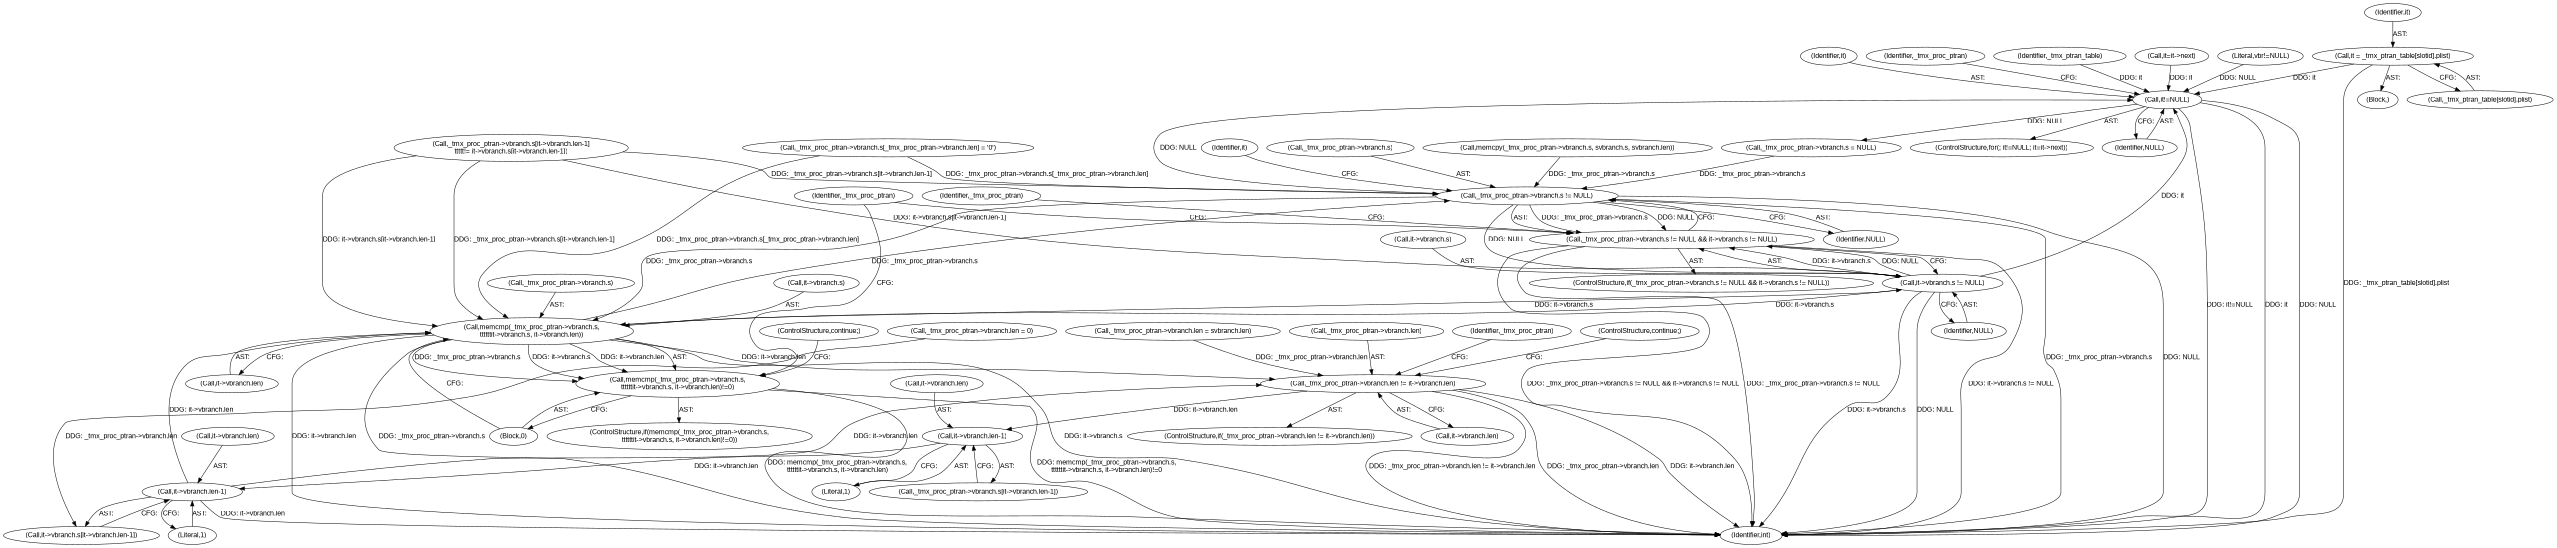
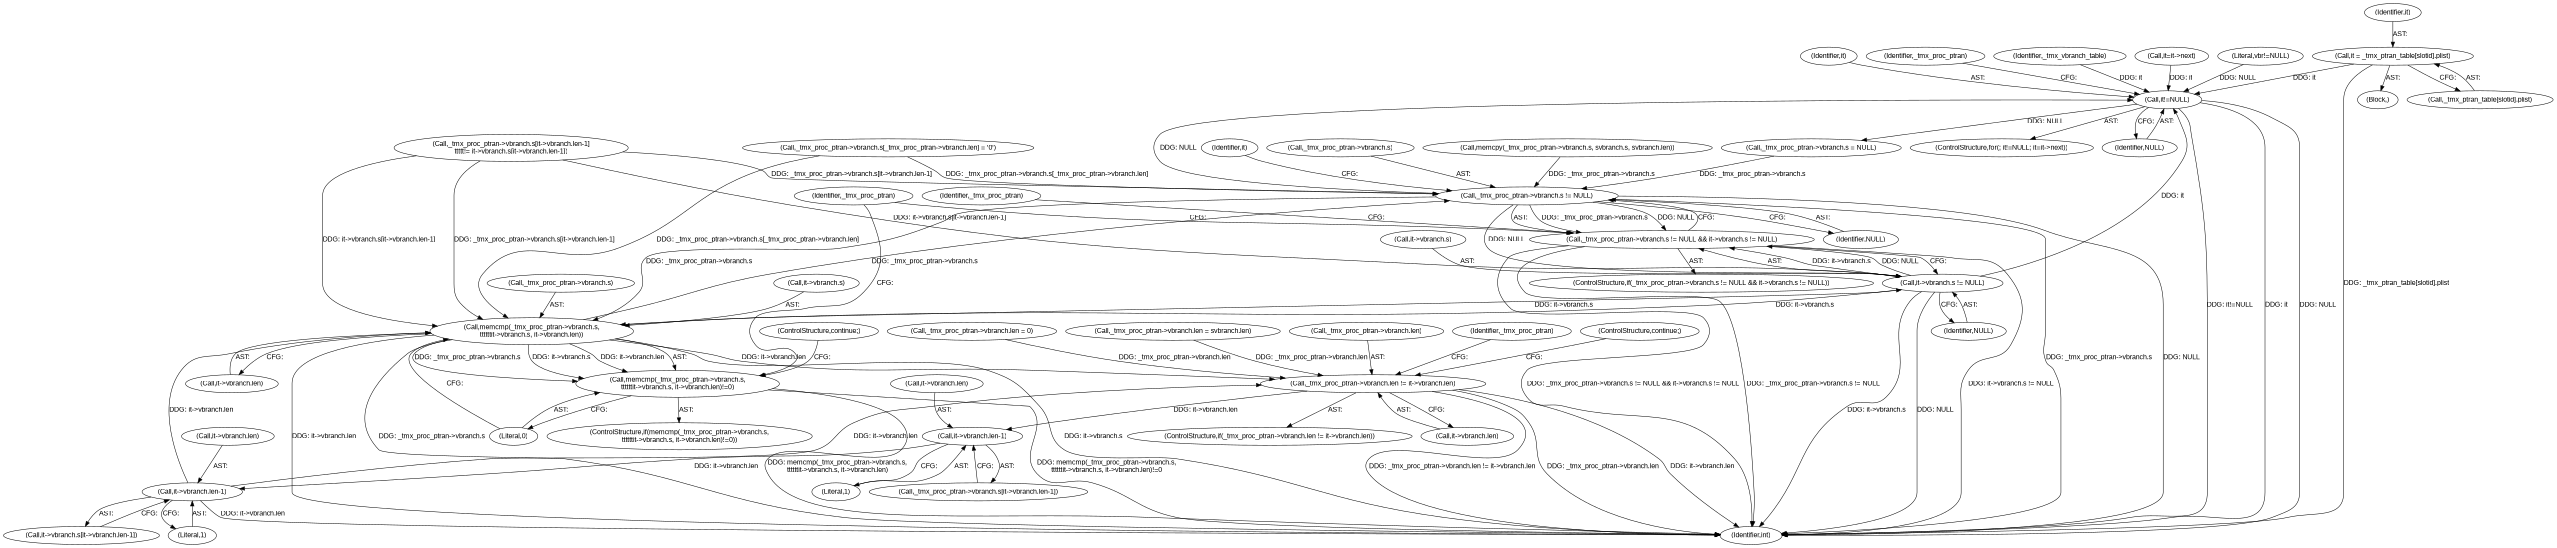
node "(Identifier,_tmx_ptran_table)": label "(Identifier,_tmx_ptran_table)" -> "(Identifier,_tmx_vbranch_table)"
edge "(Call,_tmx_proc_ptran->vbranch.len = 0)" -> "(Call,it->vbranch.s[it->vbranch.len-1])": now "(Call,_tmx_proc_ptran->vbranch.len = 0)" -> "(Call,_tmx_proc_ptran->vbranch.len != it->vbranch.len)"
node "(Block,0)": label "(Block,0)" -> "(Literal,0)"
